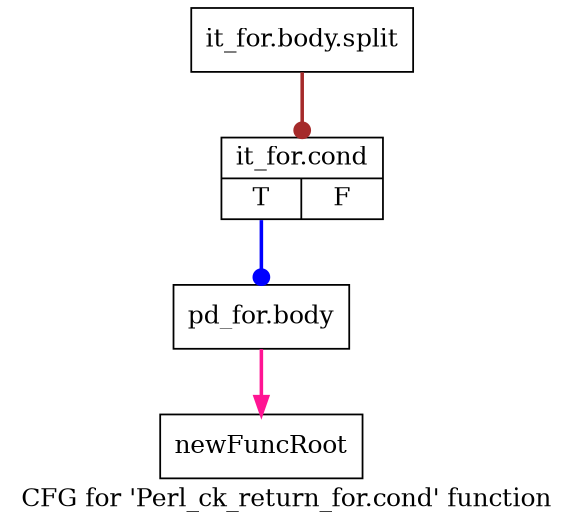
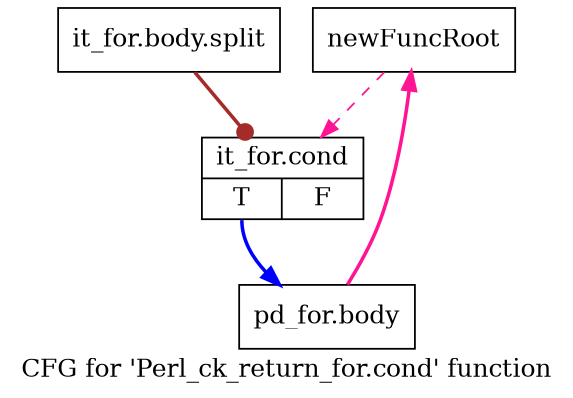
edge "newFuncRoot" -> "it_for.cond": added
edge "it_for.cond" -> "pd_for.body": arrowhead dot -> normal
